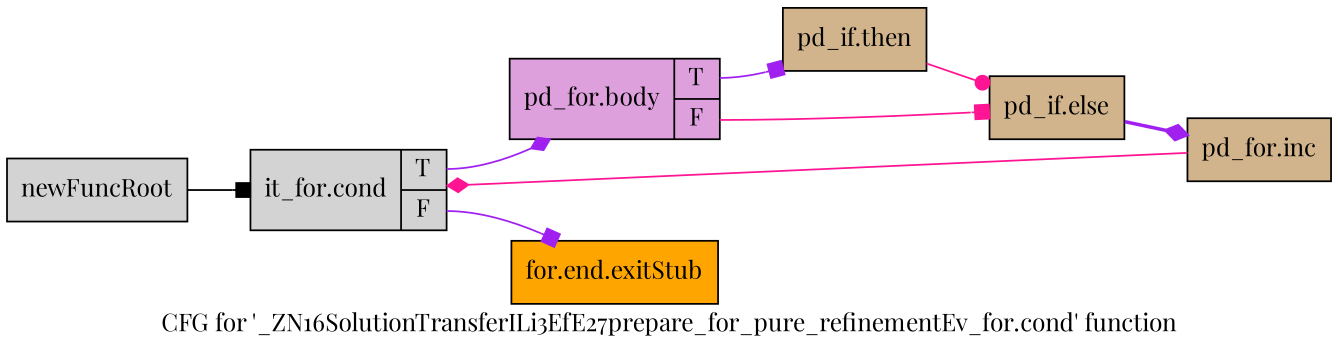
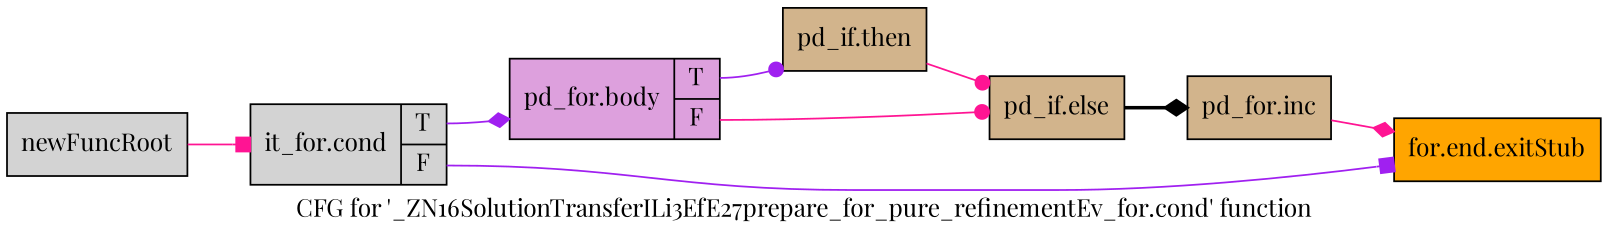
edge "pd_for.body" -> "pd_if.then": arrowhead box -> dot
edge "pd_for.body" -> "pd_if.else": arrowhead box -> dot
edge "pd_if.else" -> "pd_for.inc": color purple -> black
edge "pd_for.inc" -> "it_for.cond": now "pd_for.inc" -> "for.end.exitStub"
edge "newFuncRoot" -> "it_for.cond": color black -> deeppink
